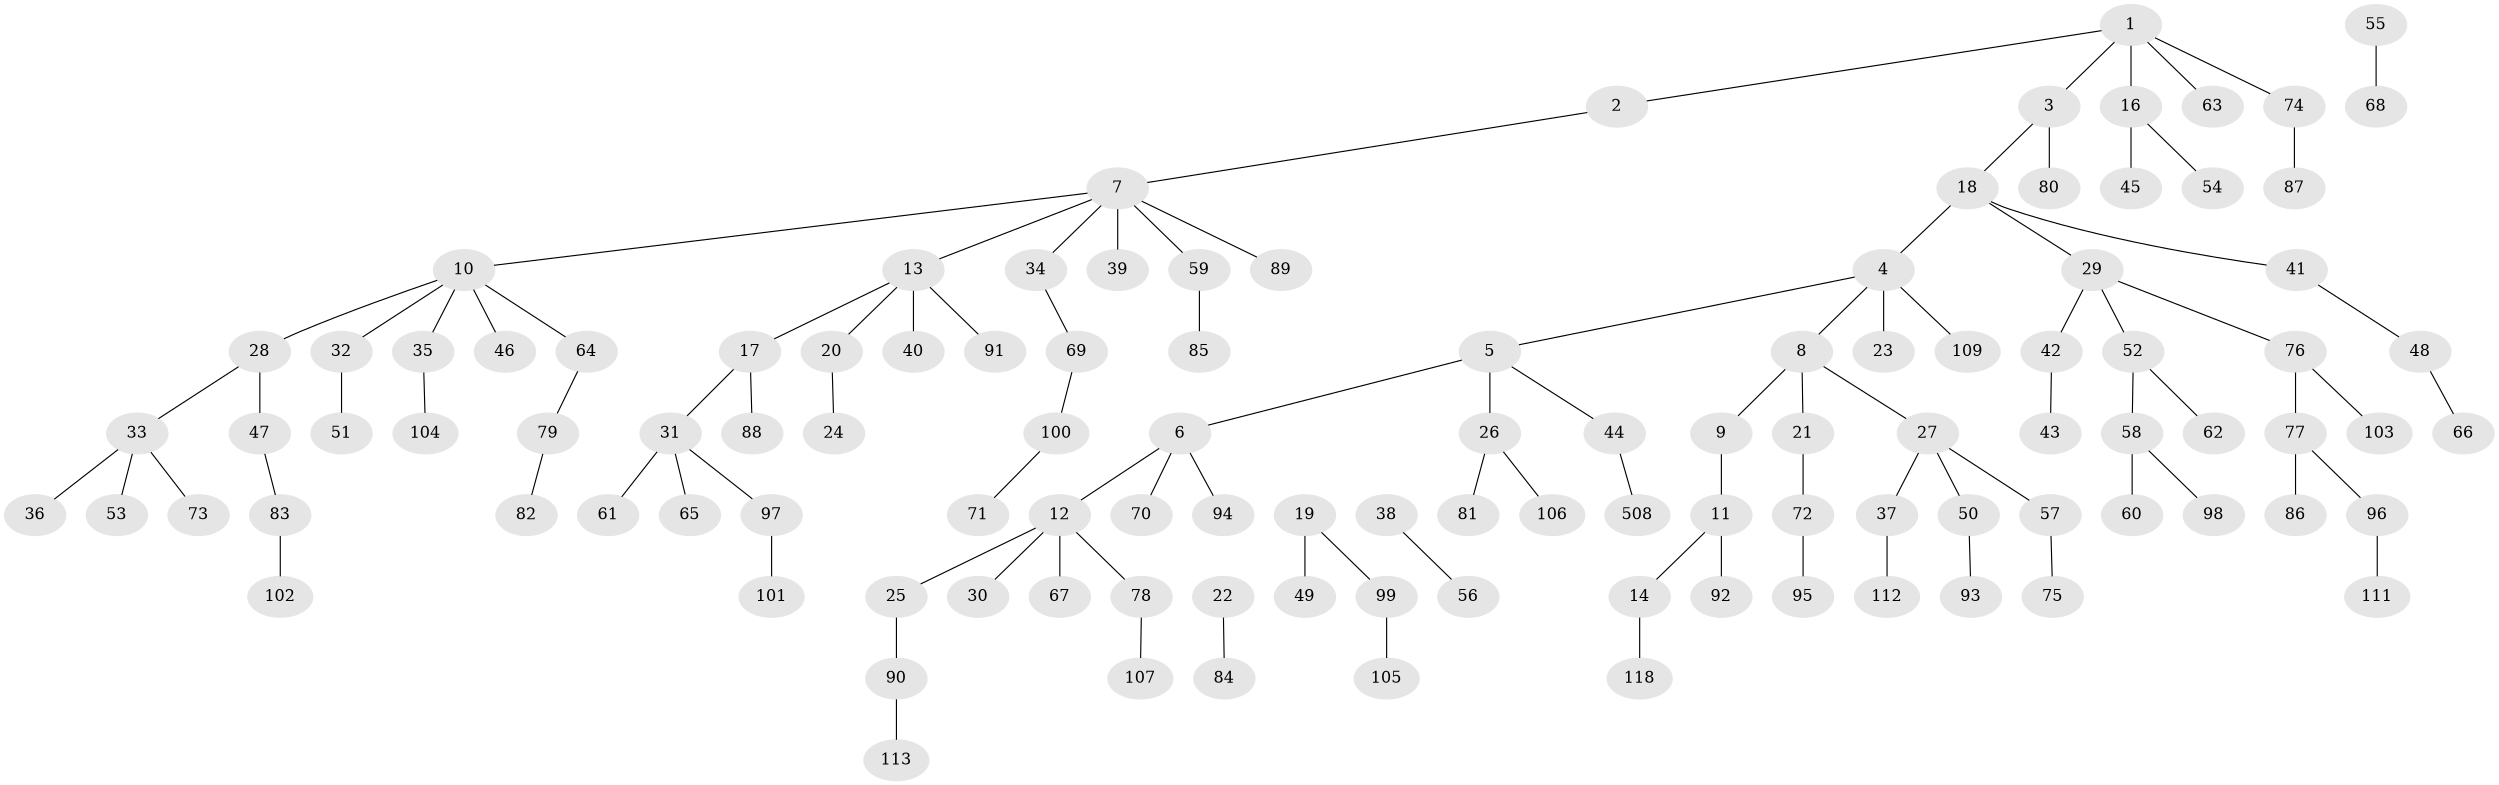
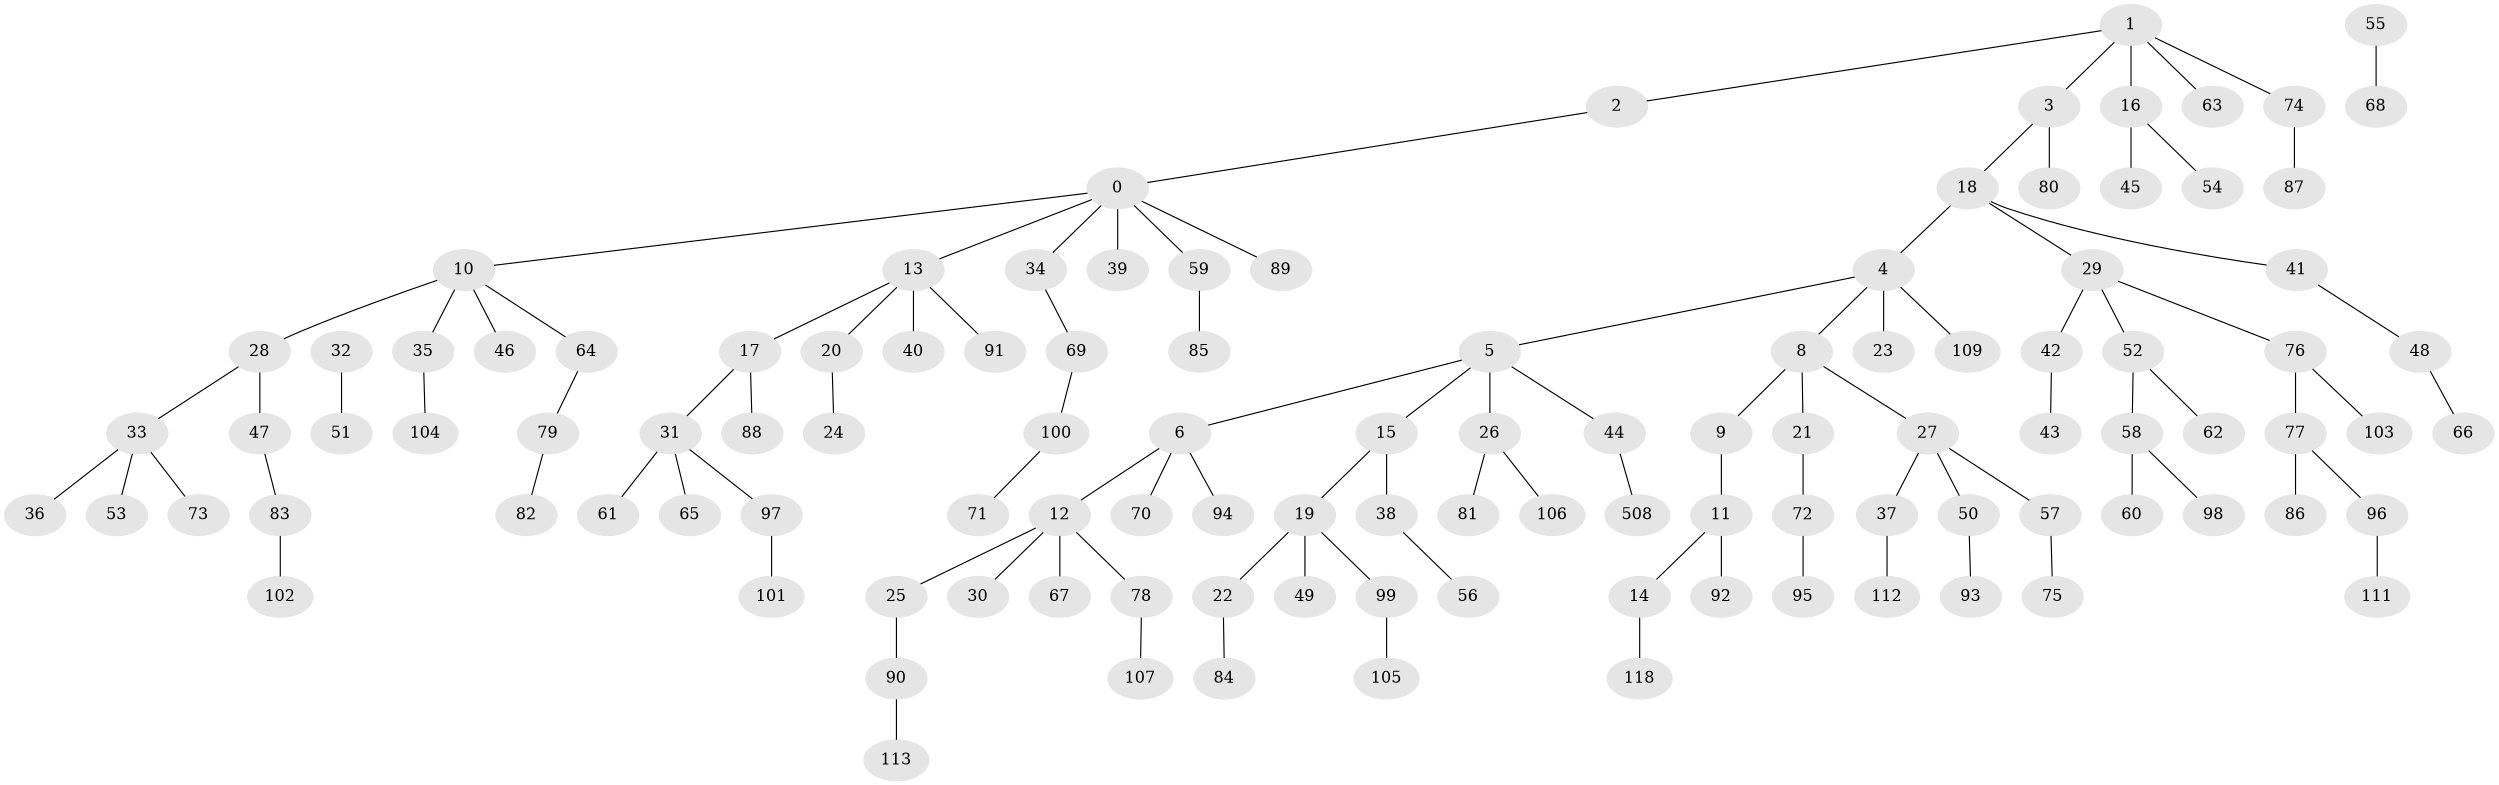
node "7": label "7" -> "0"
edge "10" -- "32": removed
node "15": added
edge "19" -- "22": added
